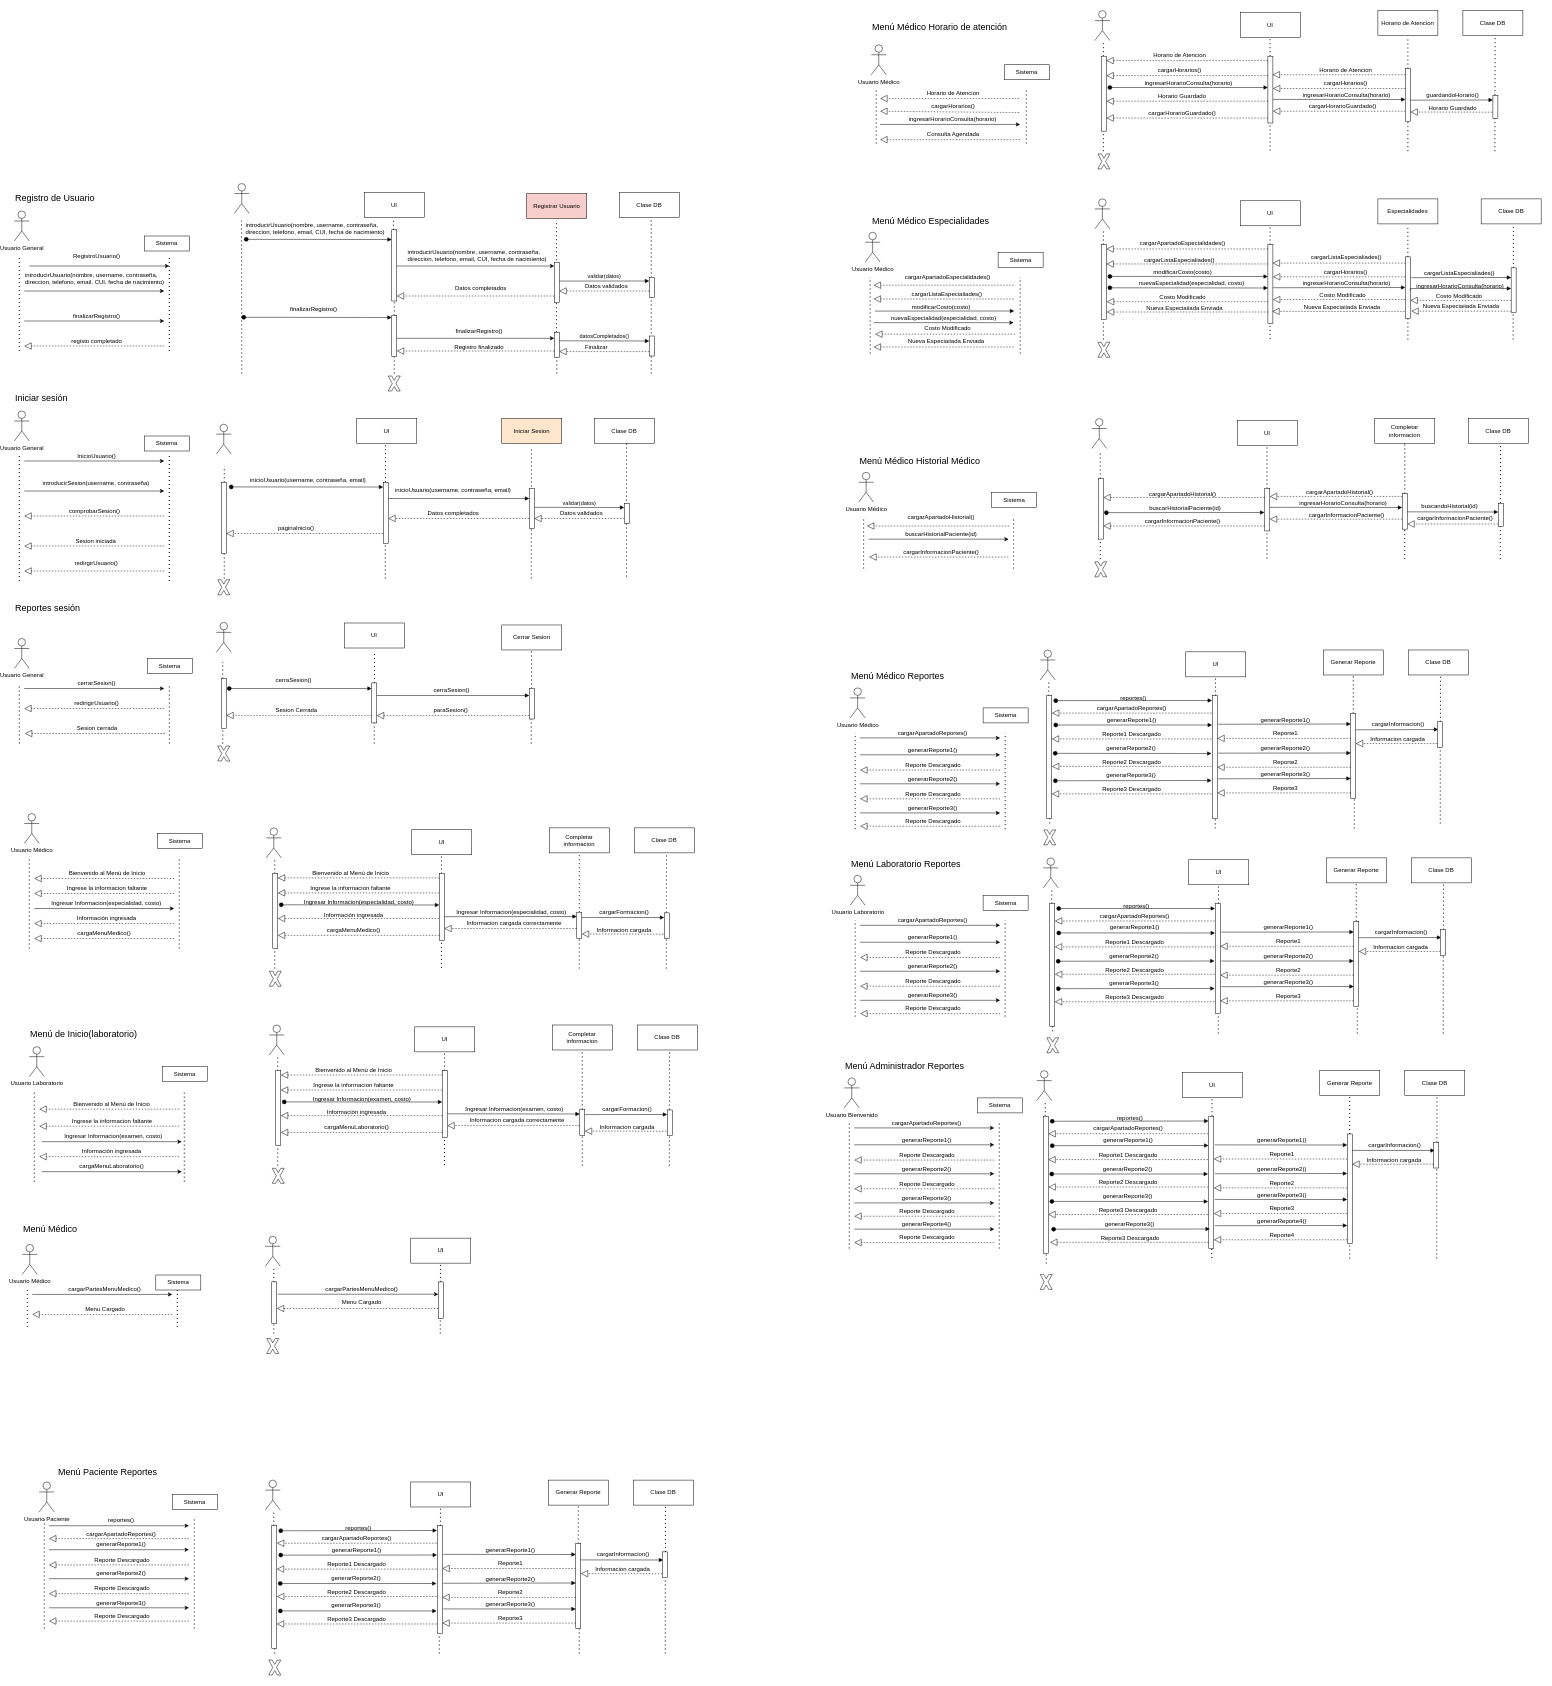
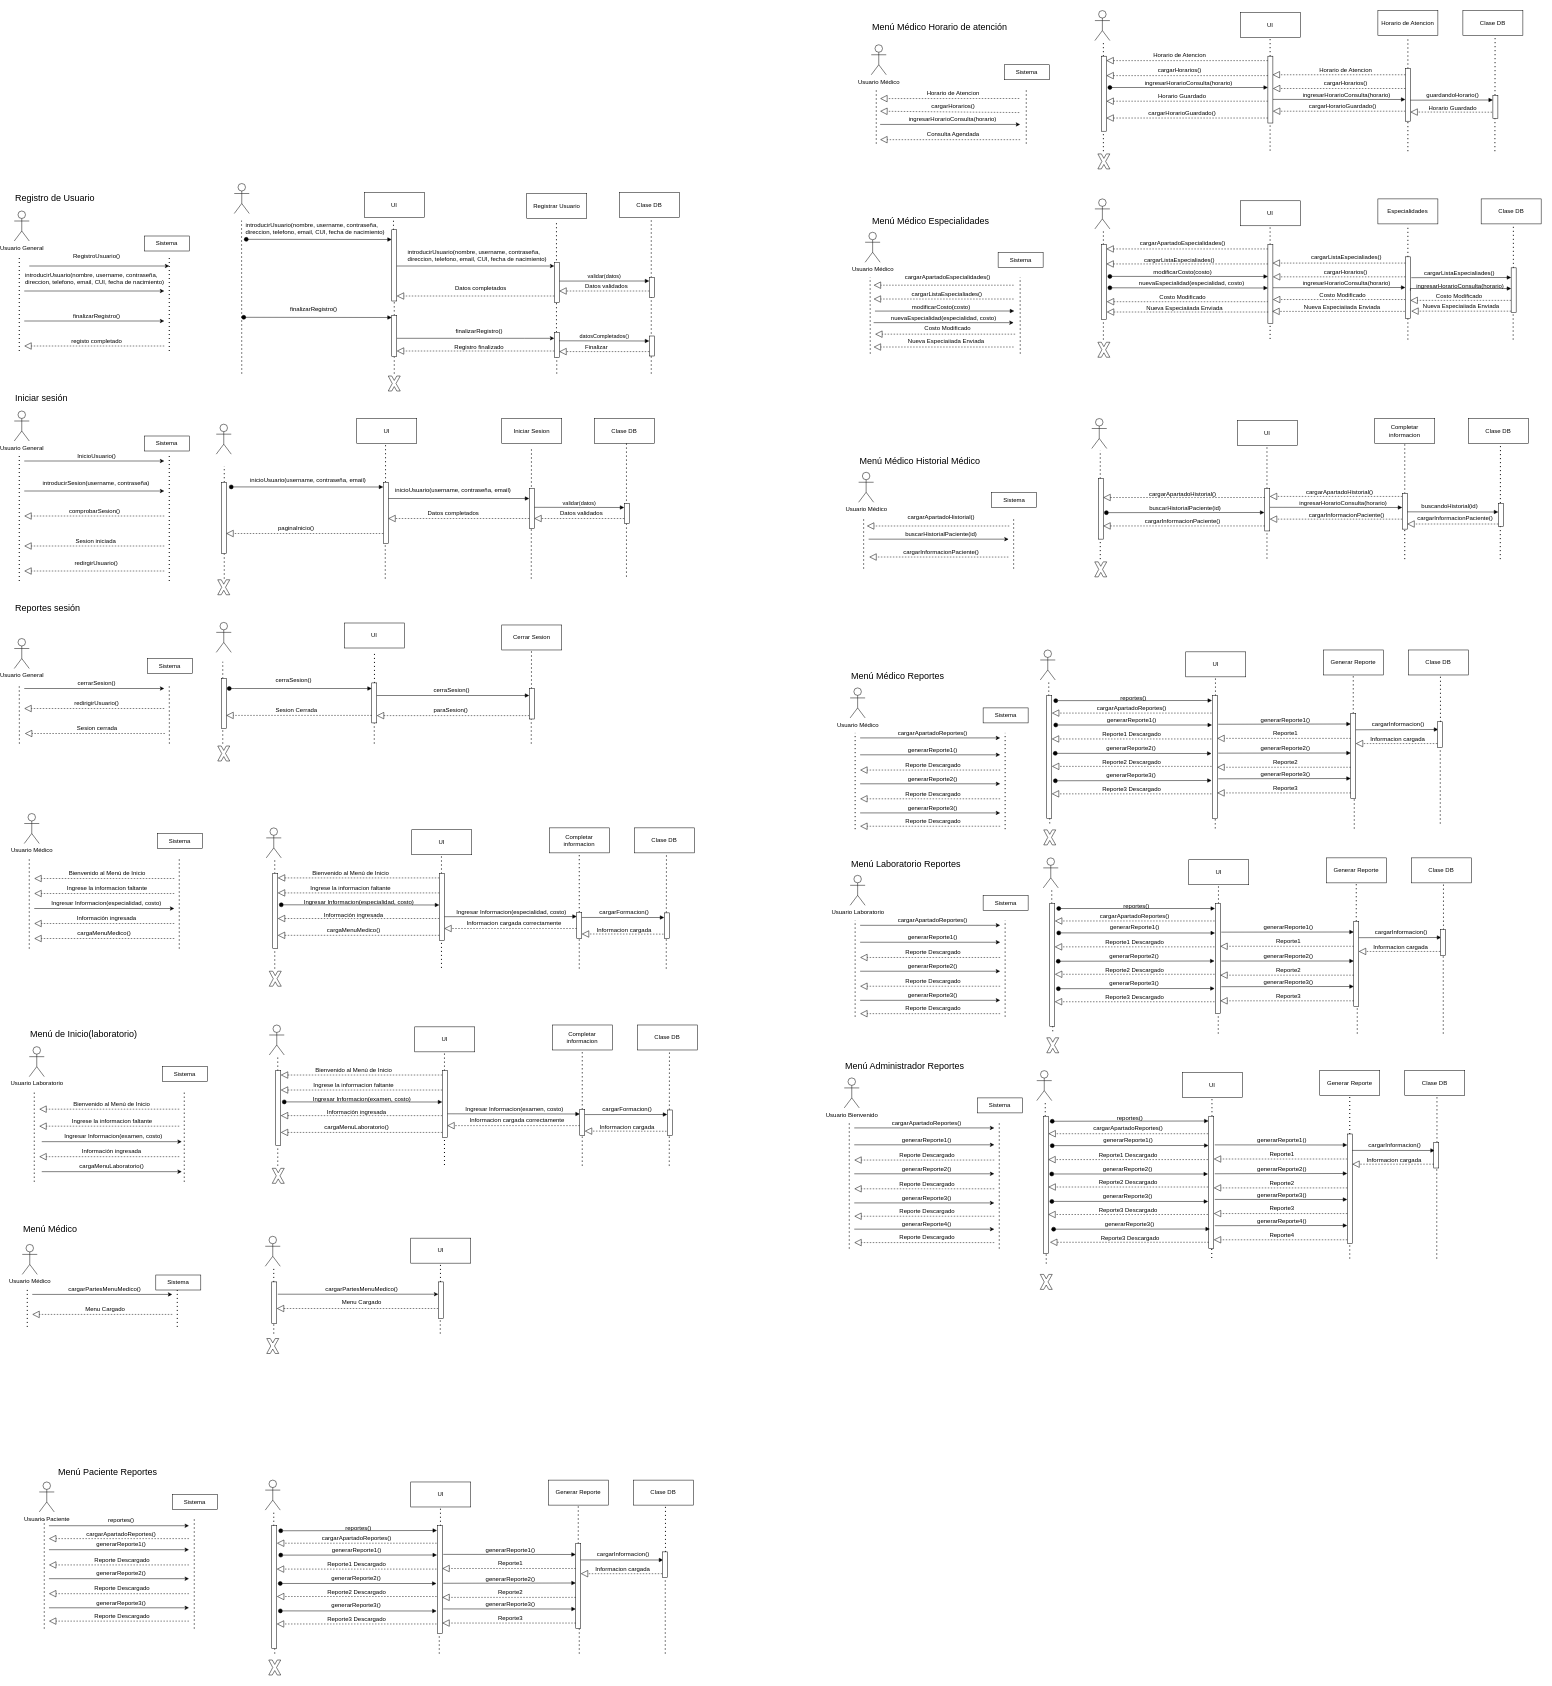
node "Registrar Usuario": fillcolor #f8cecc -> #ffffff
node "Iniciar Sesion": fillcolor #ffe6cc -> #ffffff
